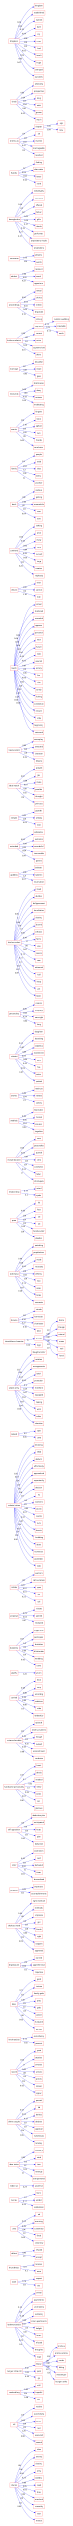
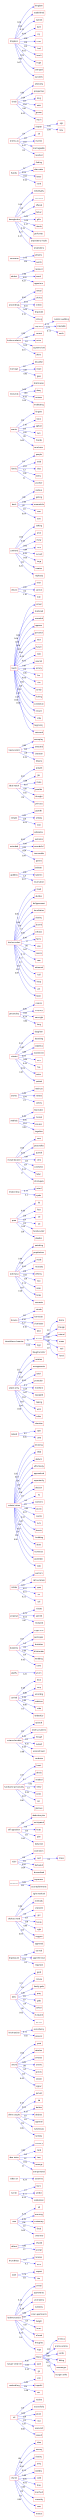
edge "'x93i'" -> "times": now "said" -> "times"
